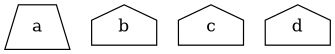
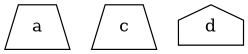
node "b": removed
node "c": shape house -> trapezium
